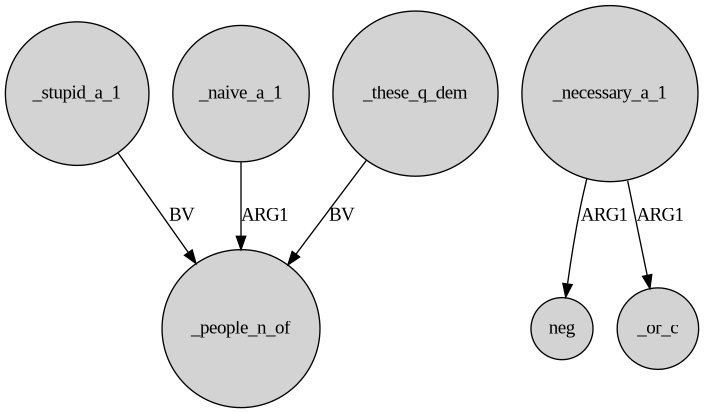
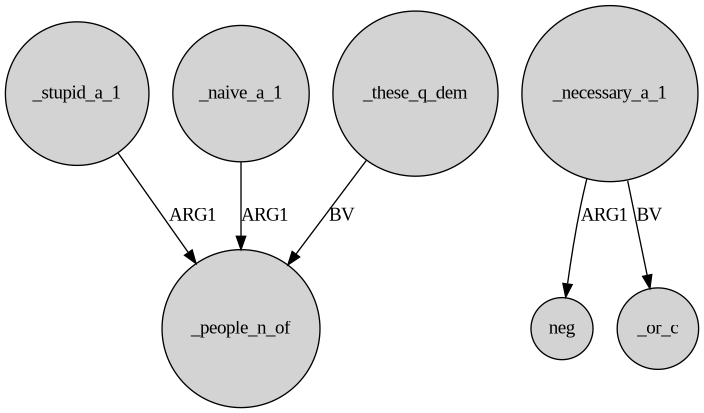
edge "_stupid_a_1" -> "_people_n_of": label "BV" -> "ARG1"
edge "_necessary_a_1" -> "_or_c": label "ARG1" -> "BV"
